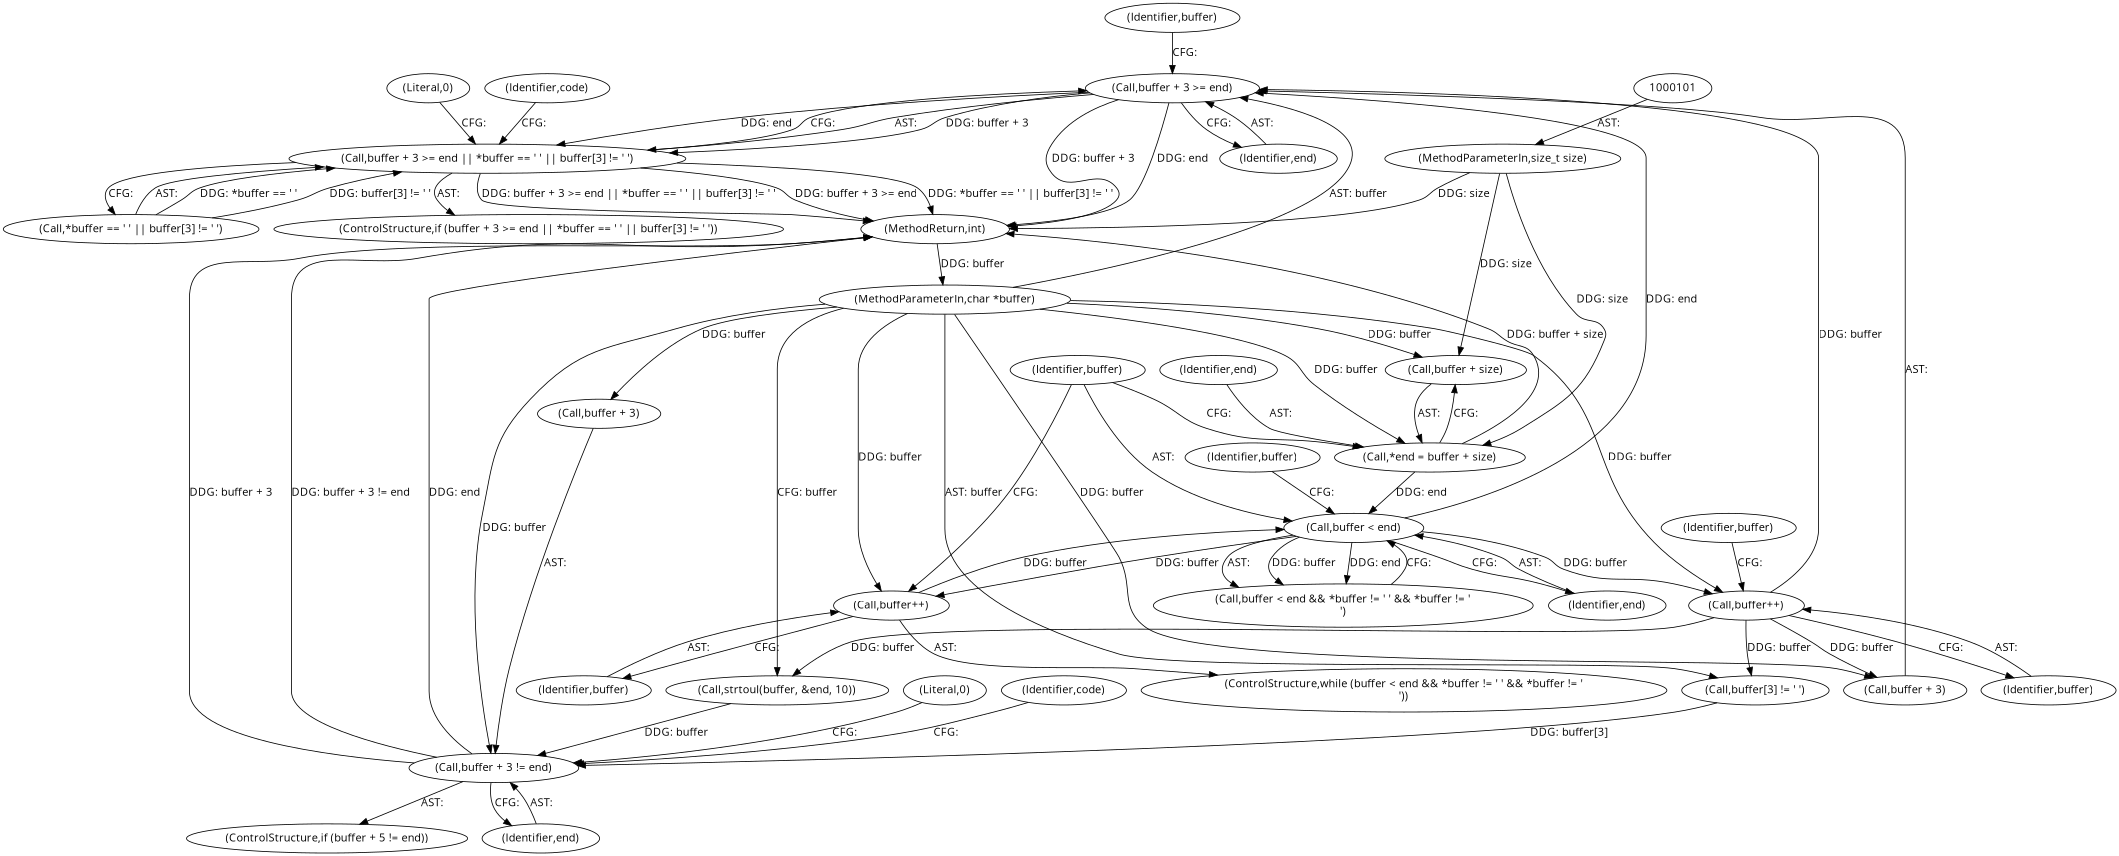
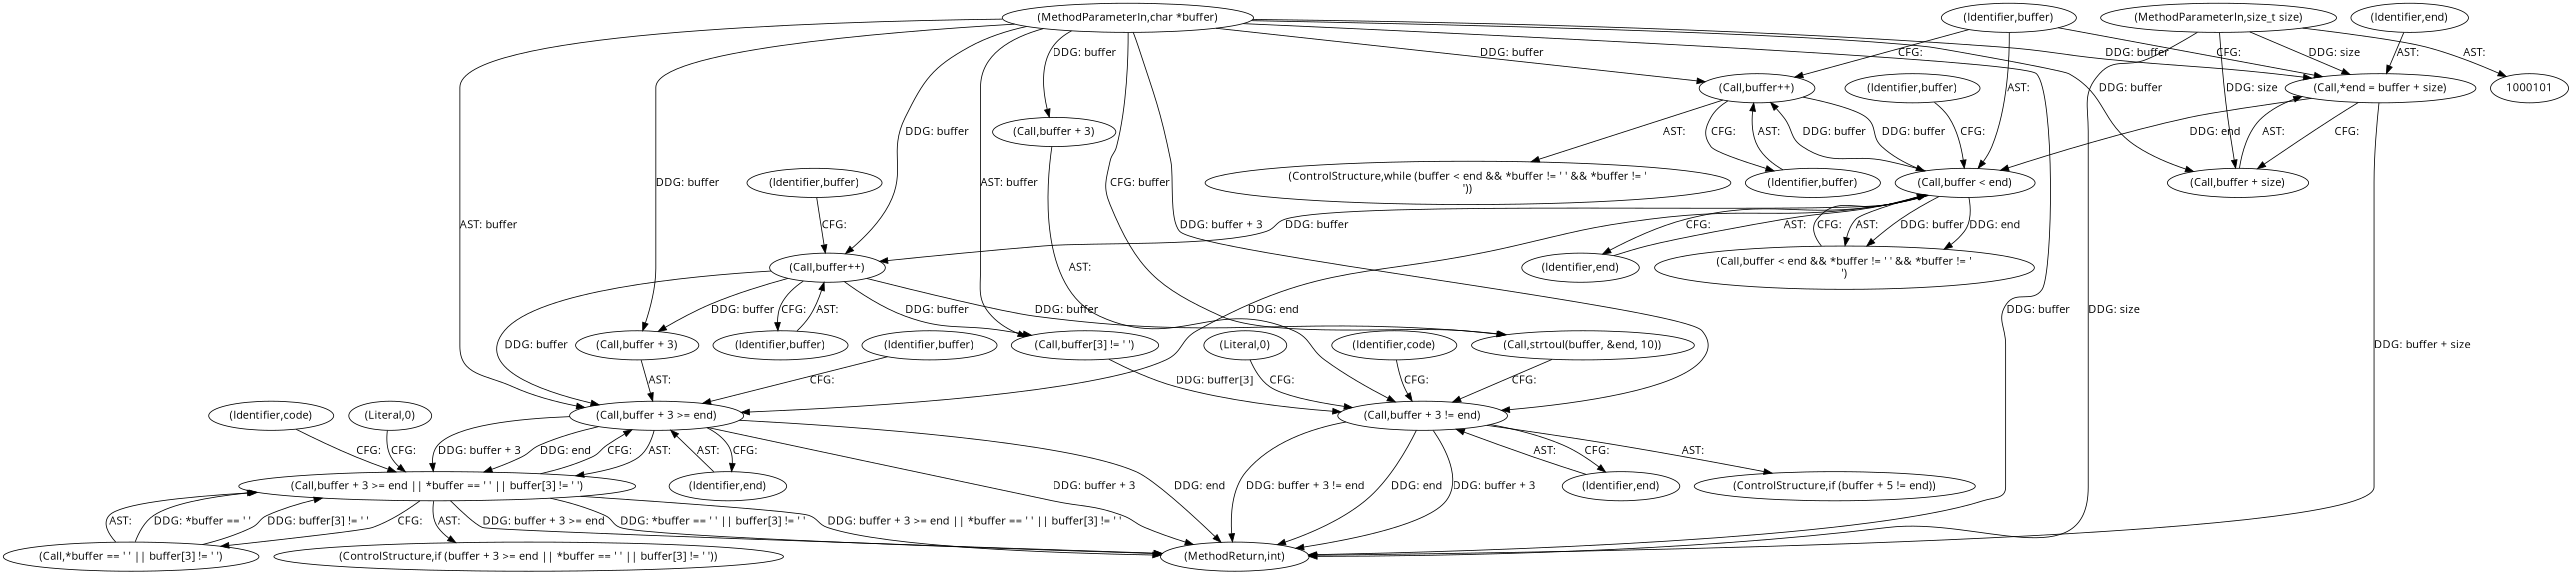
edge "1000101" -> "(MethodParameterIn,size_t size)": reversed
edge "(MethodReturn,int)" -> "(MethodParameterIn,char *buffer)": reversed
edge "(MethodParameterIn,char *buffer)" -> "(Call,buffer + 3 != end)": label "DDG: buffer" -> "DDG: buffer + 3"
edge "(Call,strtoul(buffer, &end, 10))" -> "(Call,buffer + 3 != end)": label "DDG: buffer" -> "CFG: "
